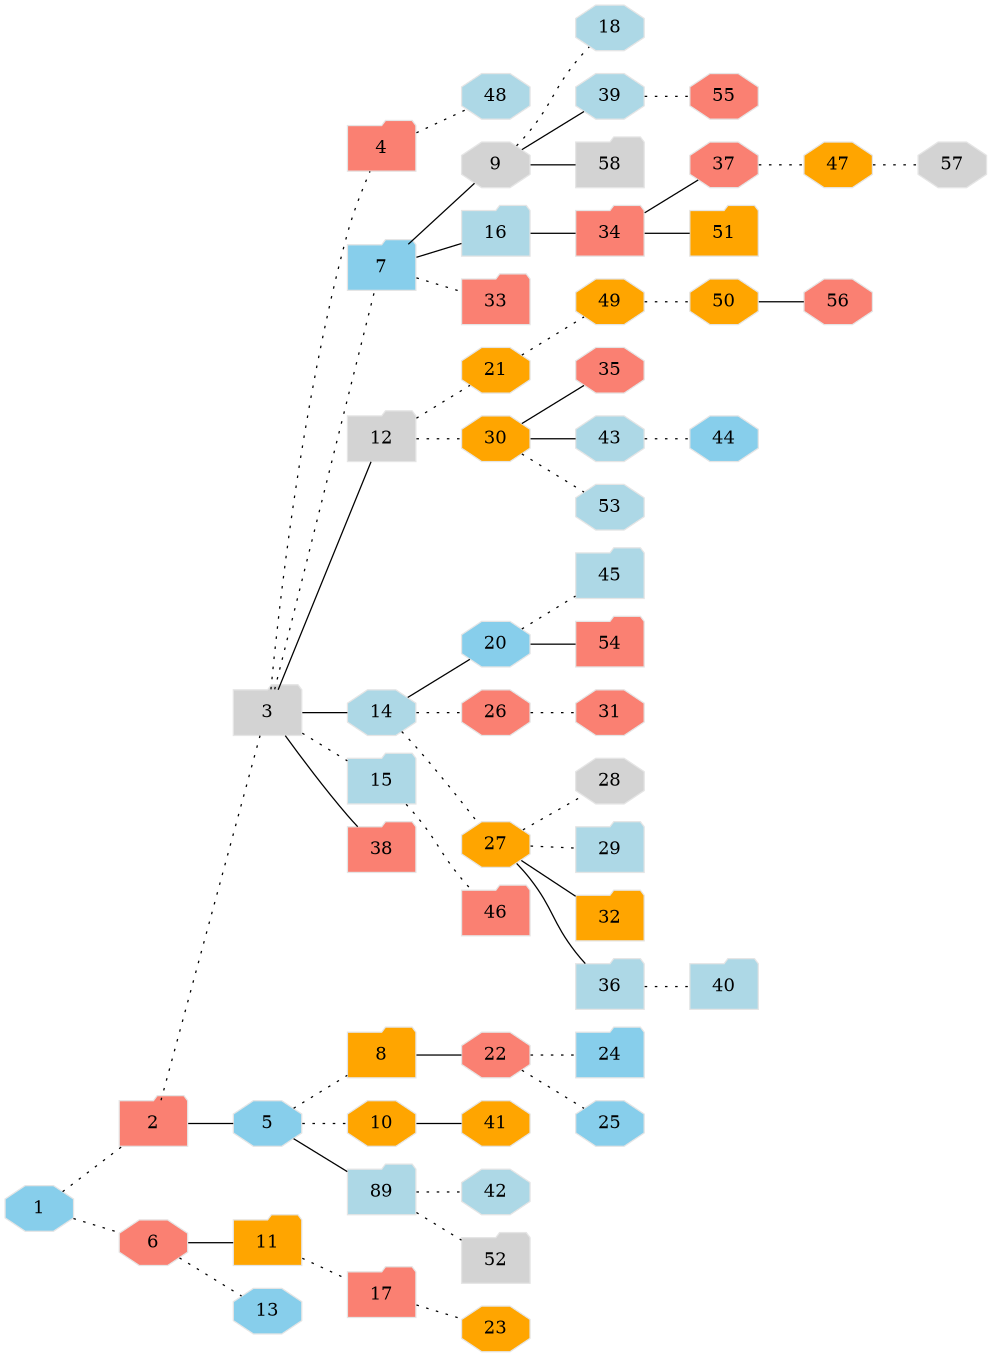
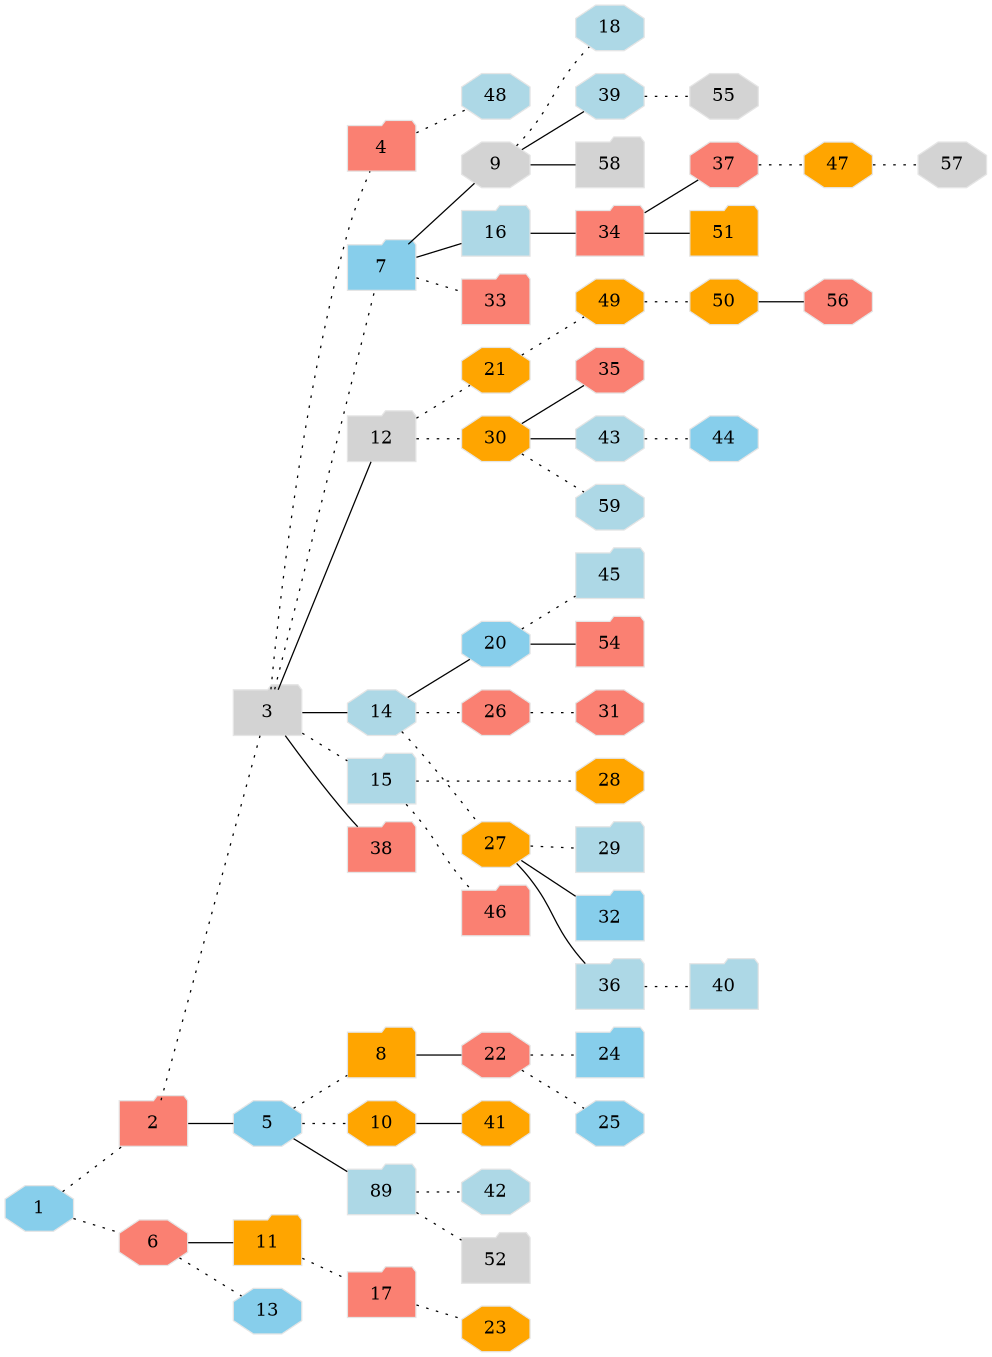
node "55": fillcolor salmon -> lightgrey
node "53": label "53" -> "59"
node "28": fillcolor lightgrey -> orange
edge "28" -- "27": now "28" -- "15"
node "32": fillcolor orange -> skyblue
